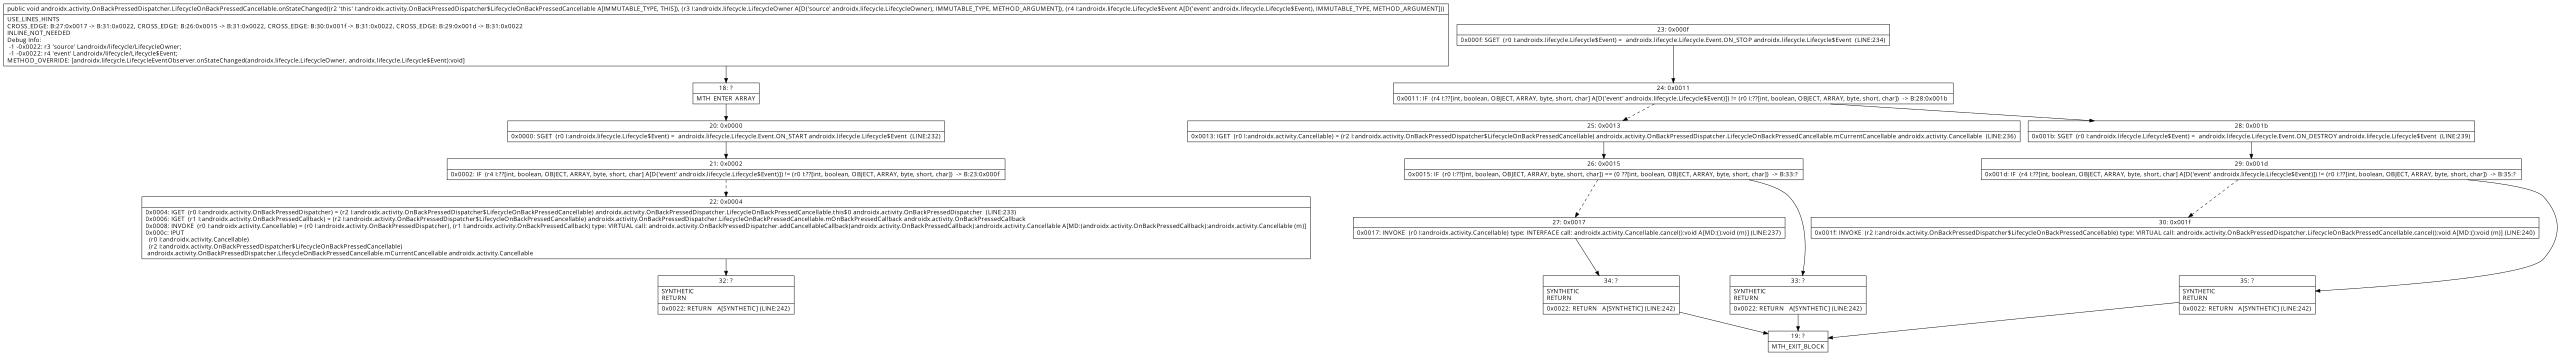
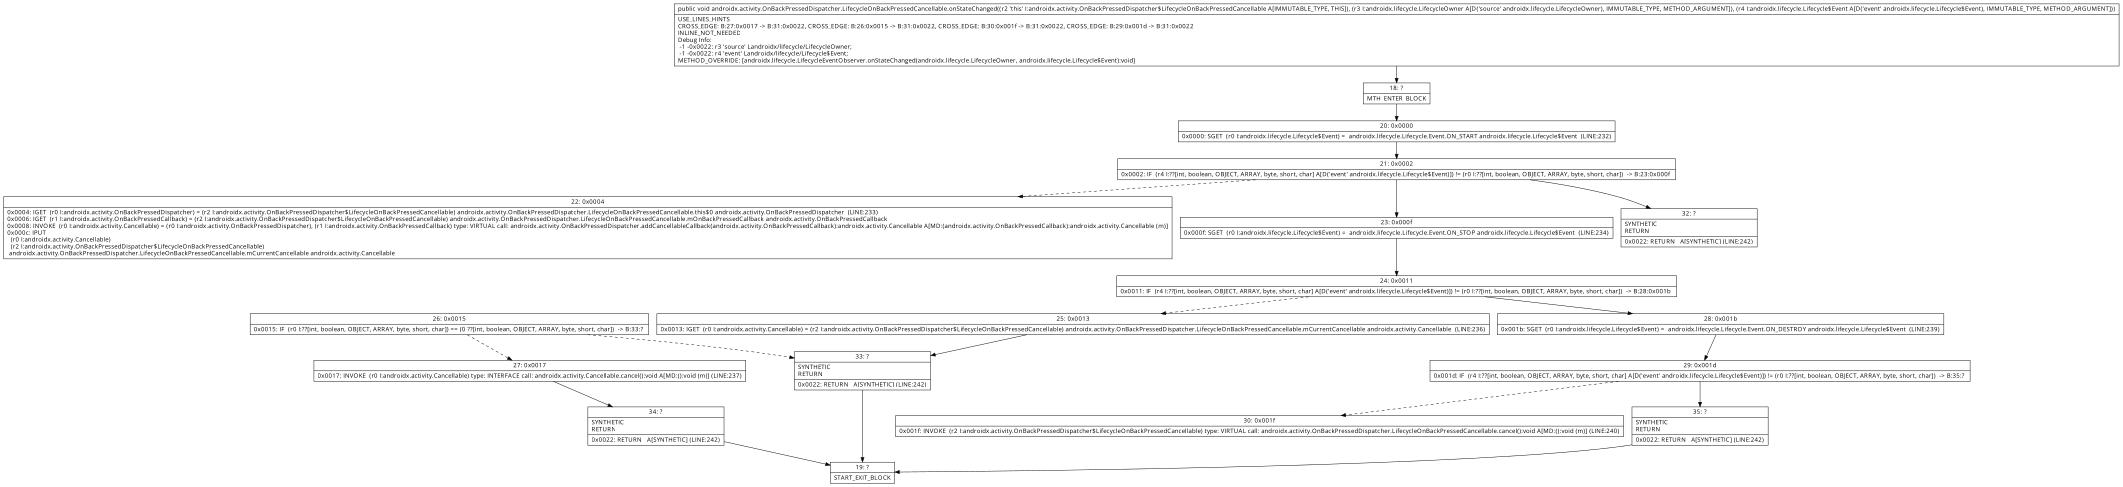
node "18: ?": text "MTH_ENTER_ARRAY" -> "MTH_ENTER_BLOCK"
edge "25: 0x0013" -> "26: 0x0015": now "25: 0x0013" -> "33: ?"
edge "21: 0x0002" -> "23: 0x000f": added
edge "26: 0x0015" -> "33: ?": style solid -> dashed
edge "22: 0x0004" -> "32: ?": now "21: 0x0002" -> "32: ?"
node "19: ?": text "MTH_EXIT_BLOCK" -> "START_EXIT_BLOCK"
